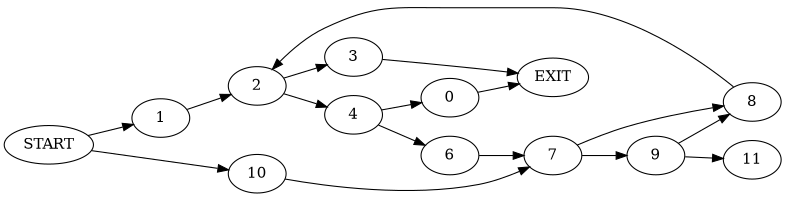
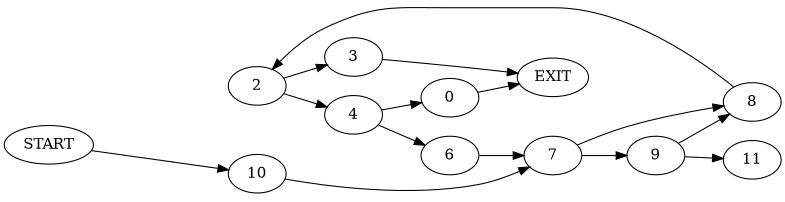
node "1": removed
